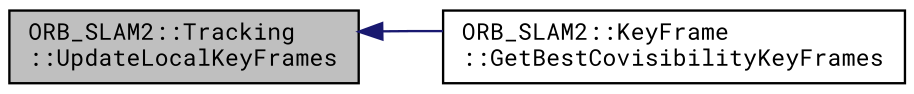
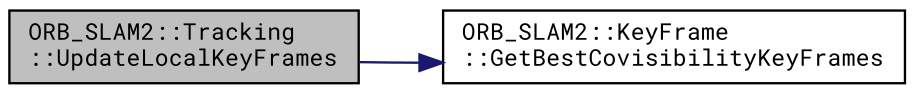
edge "ORB_SLAM2::KeyFrame ::GetBestCovisibilityKeyFrames" -> "ORB_SLAM2::Tracking ::UpdateLocalKeyFrames": reversed
